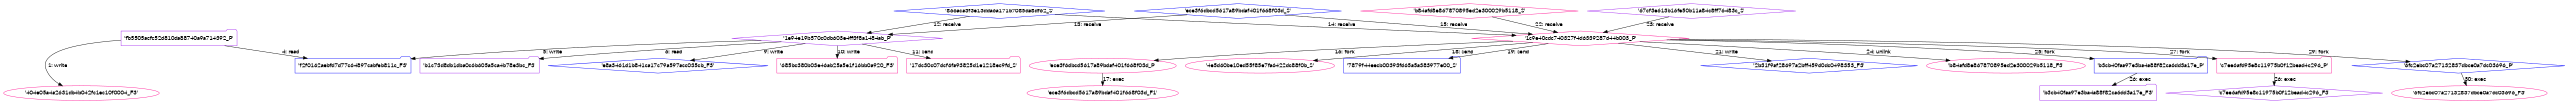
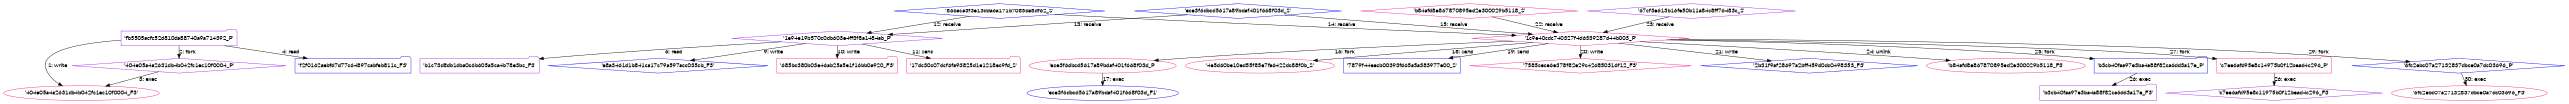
edge "'1e94e19b570c0db603e4ff3f8a1484ab_P'" -> "'f2f0162aebfd7d77c64897cabfeb811c_F3'": removed, label "5: write"
node "'404e05a4a2631db4b042fc1ec10f0004_P'": added
node "'7585cece6e378f82e29c42d850316f12_F3'": added
node "'c7ee6afd95e8c11975b0f12bead4c296_P'": label "'c7ee6afd95e8c11975b0f12bead4c296_P'" -> "'c7ee6afd95e8c14975b0f12bead4c296_P'"
node "'ece3f6dbcd5617a89bdaf401f668f03d_F1'": color deeppink -> blue
